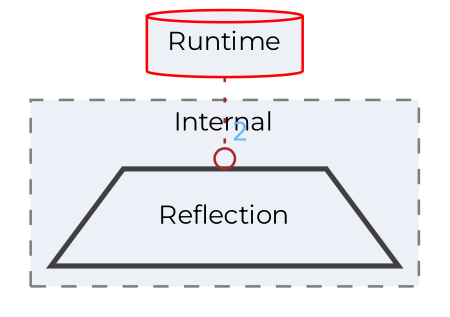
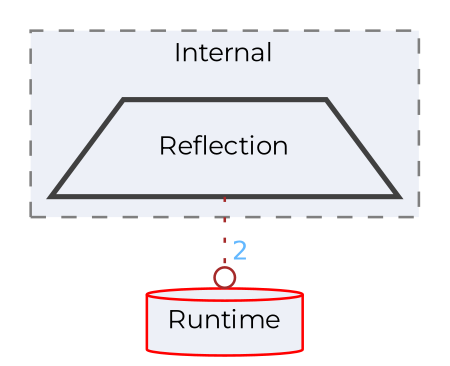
edge "Runtime" -> "Reflection": reversed
